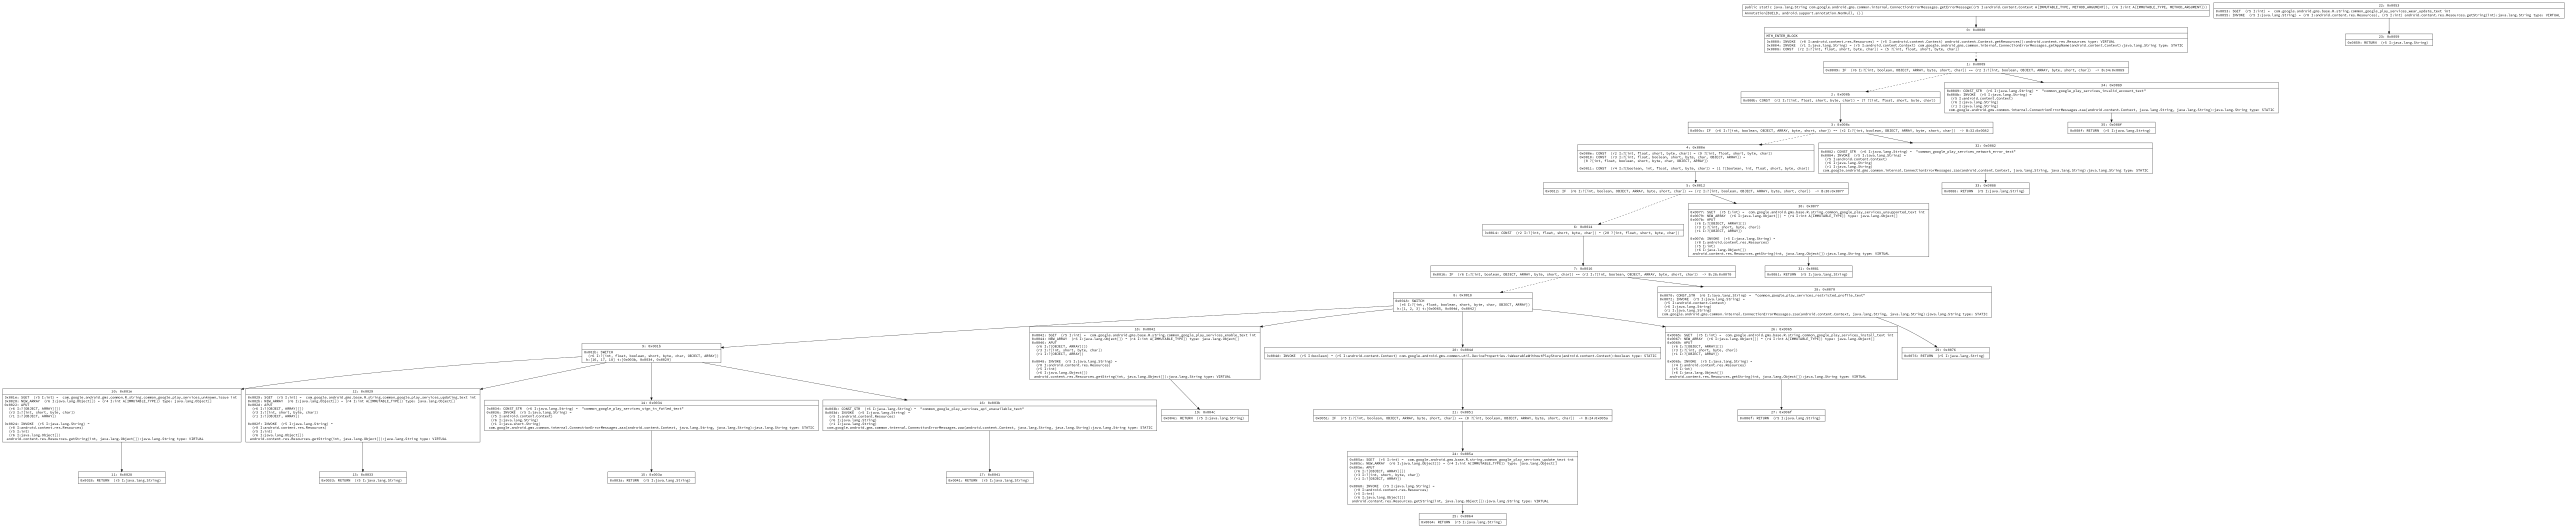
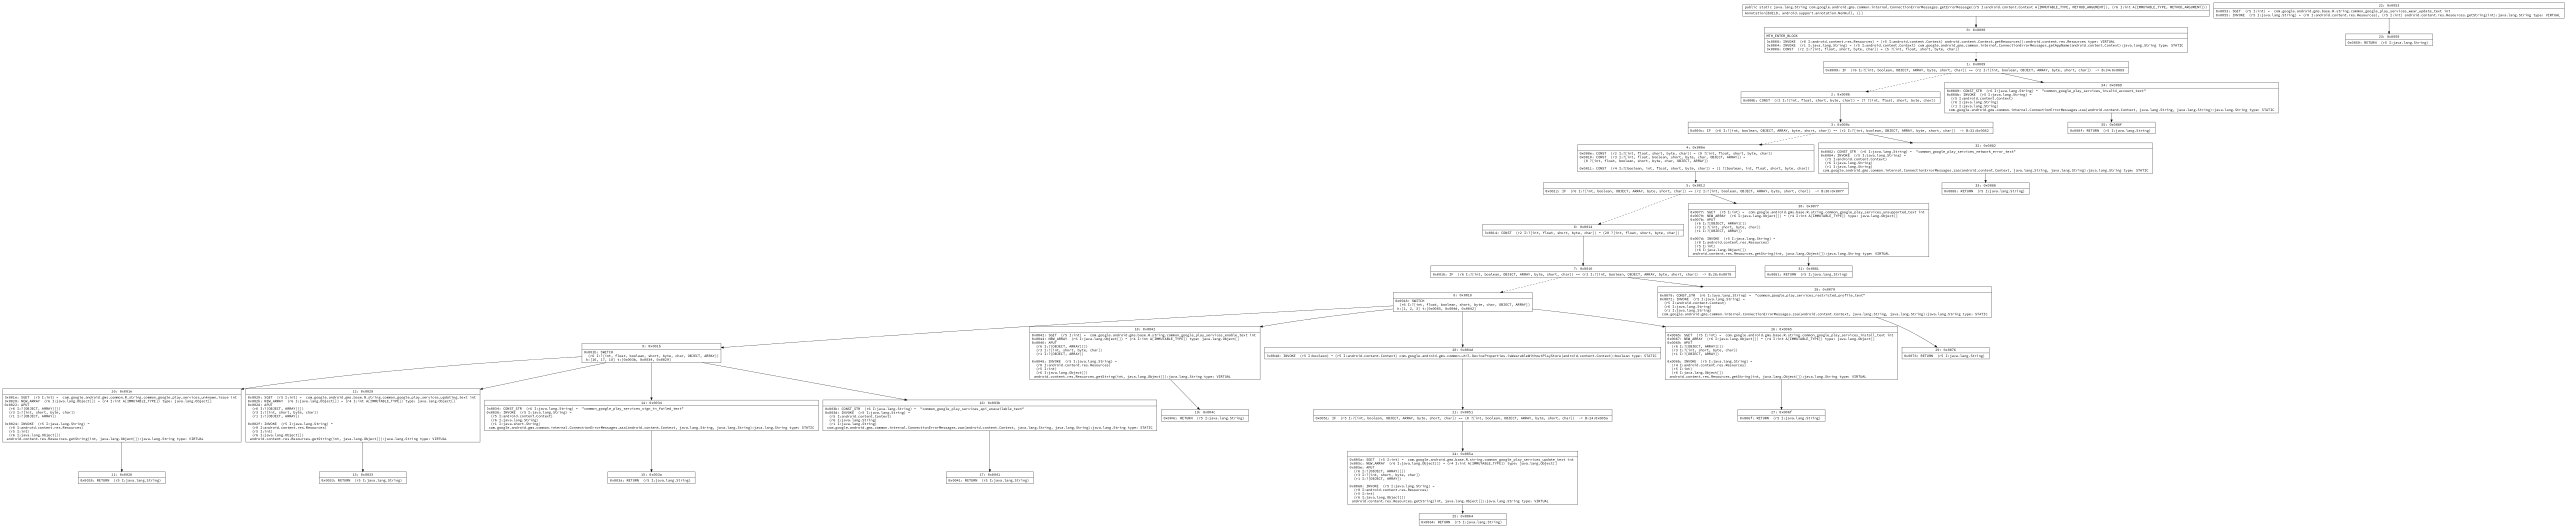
node "16: 0x003b": text "(r5 I:android.content.Resources)" -> "(r5 I:android.content.Context)"
